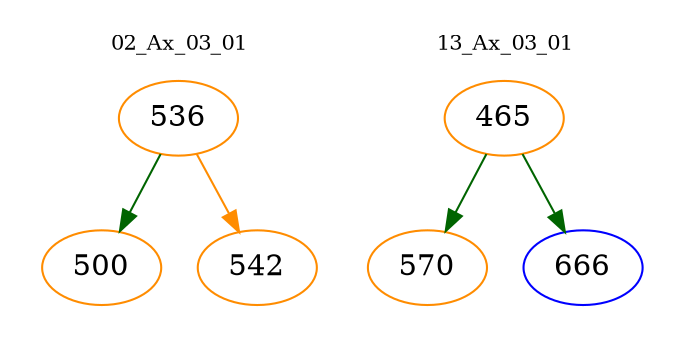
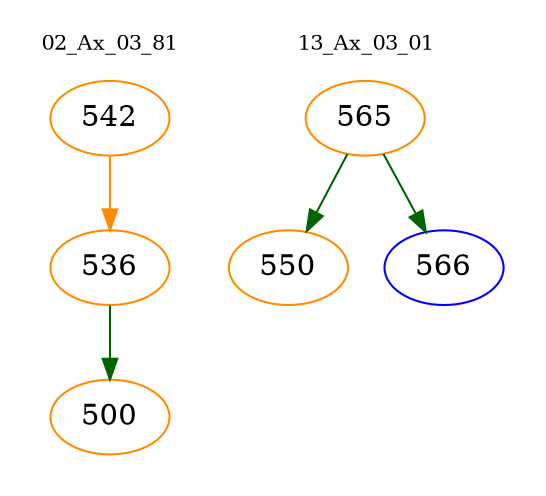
cluster "02_Ax_03_01": label "02_Ax_03_01" -> "02_Ax_03_81"
node "465": label "465" -> "565"
edge "536" -> "542": reversed
node "570": label "570" -> "550"
node "666": label "666" -> "566"
